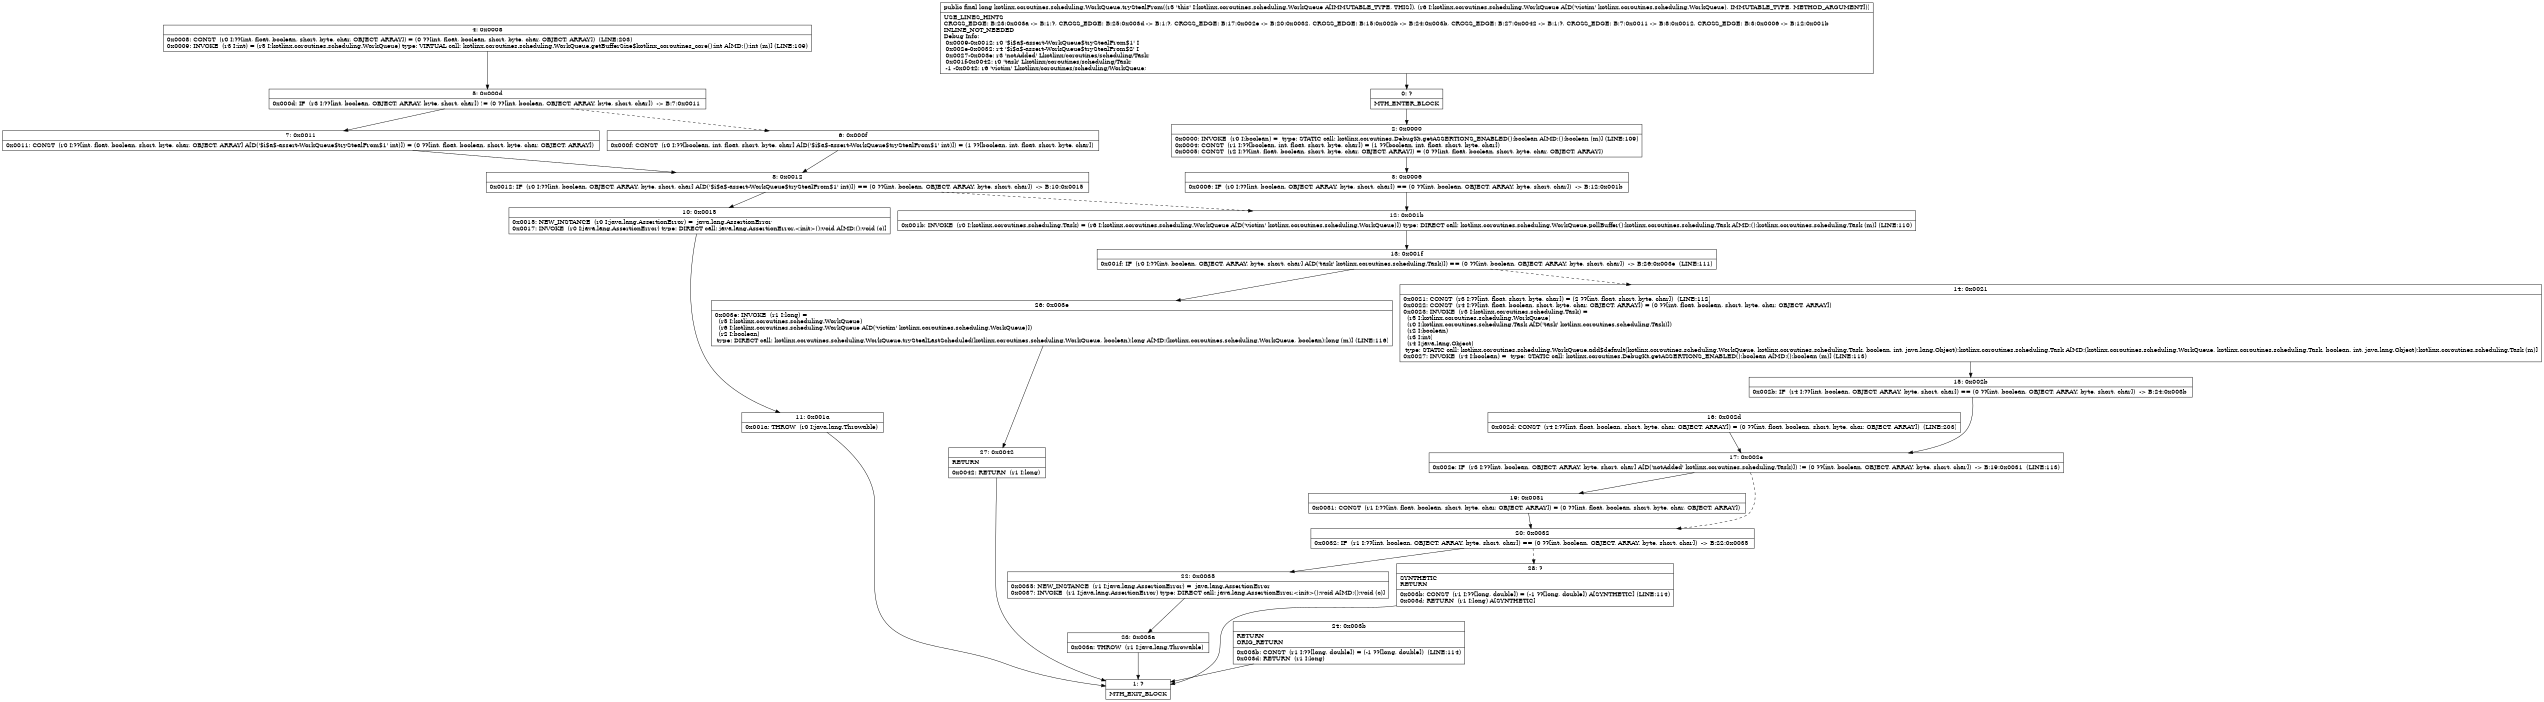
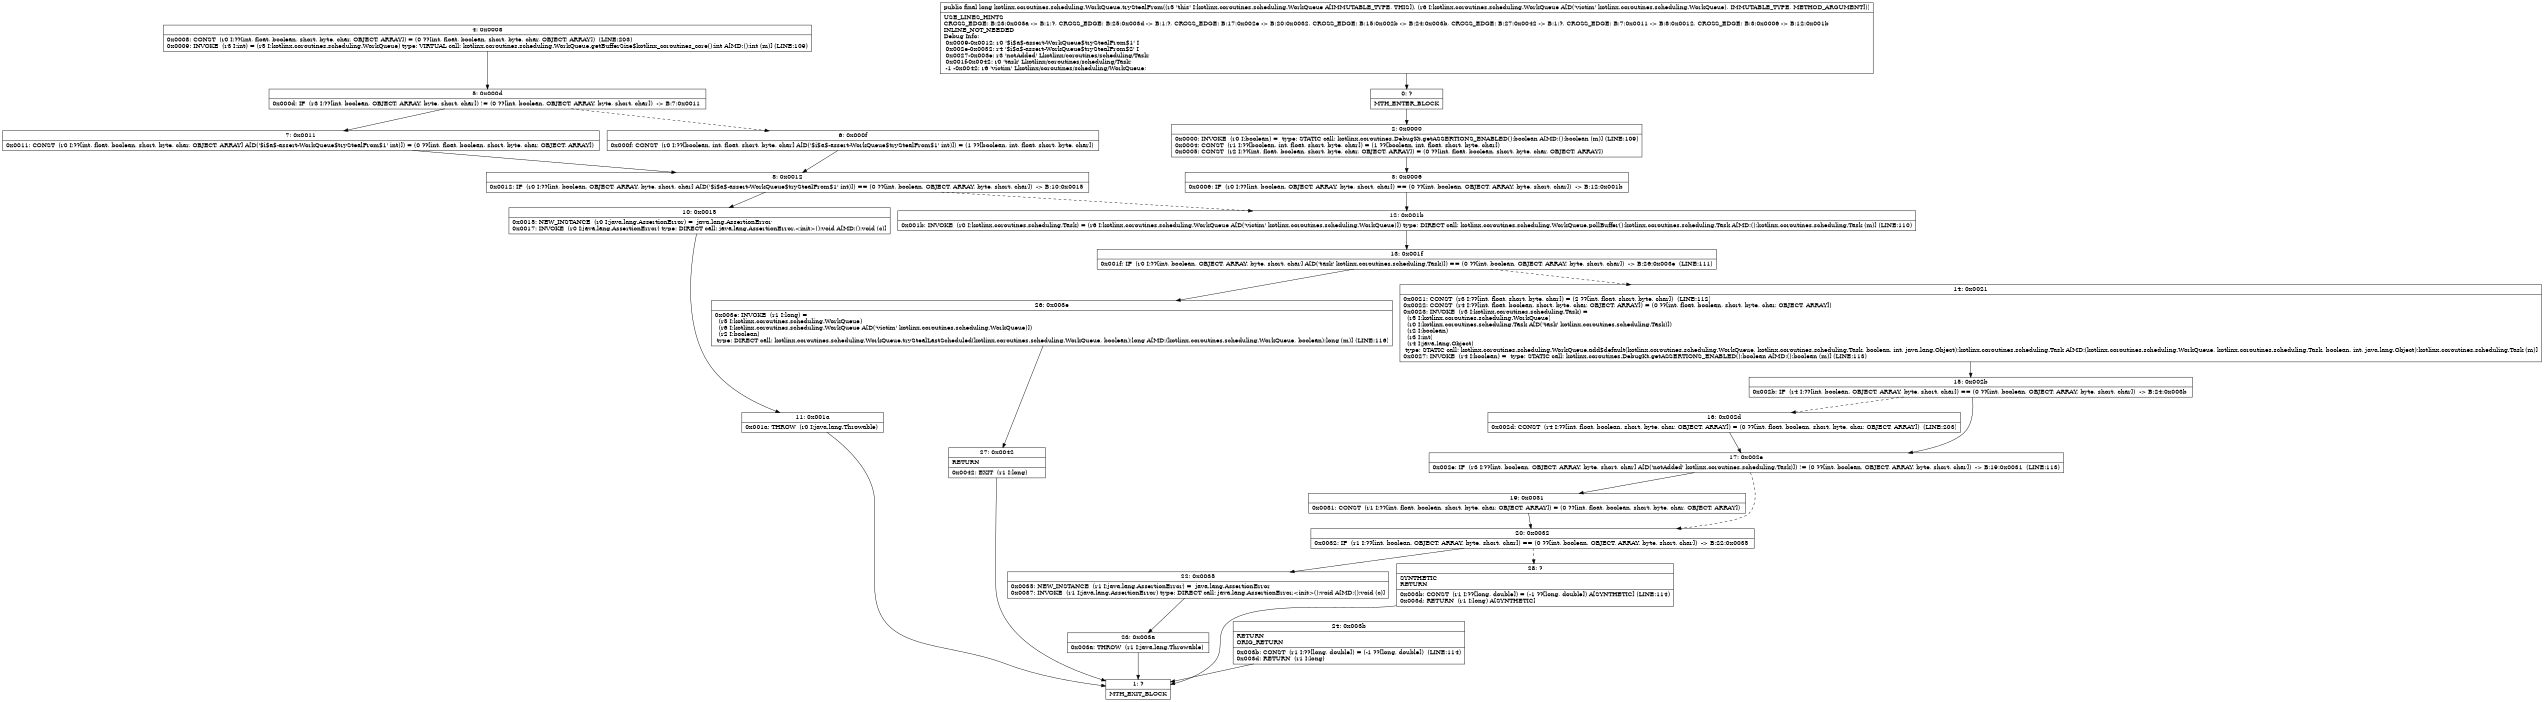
edge "15: 0x002b" -> "16: 0x002d": added
node "27: 0x0042": text "0x0042: RETURN  (r1 I:long)" -> "0x0042: EXIT  (r1 I:long)"
